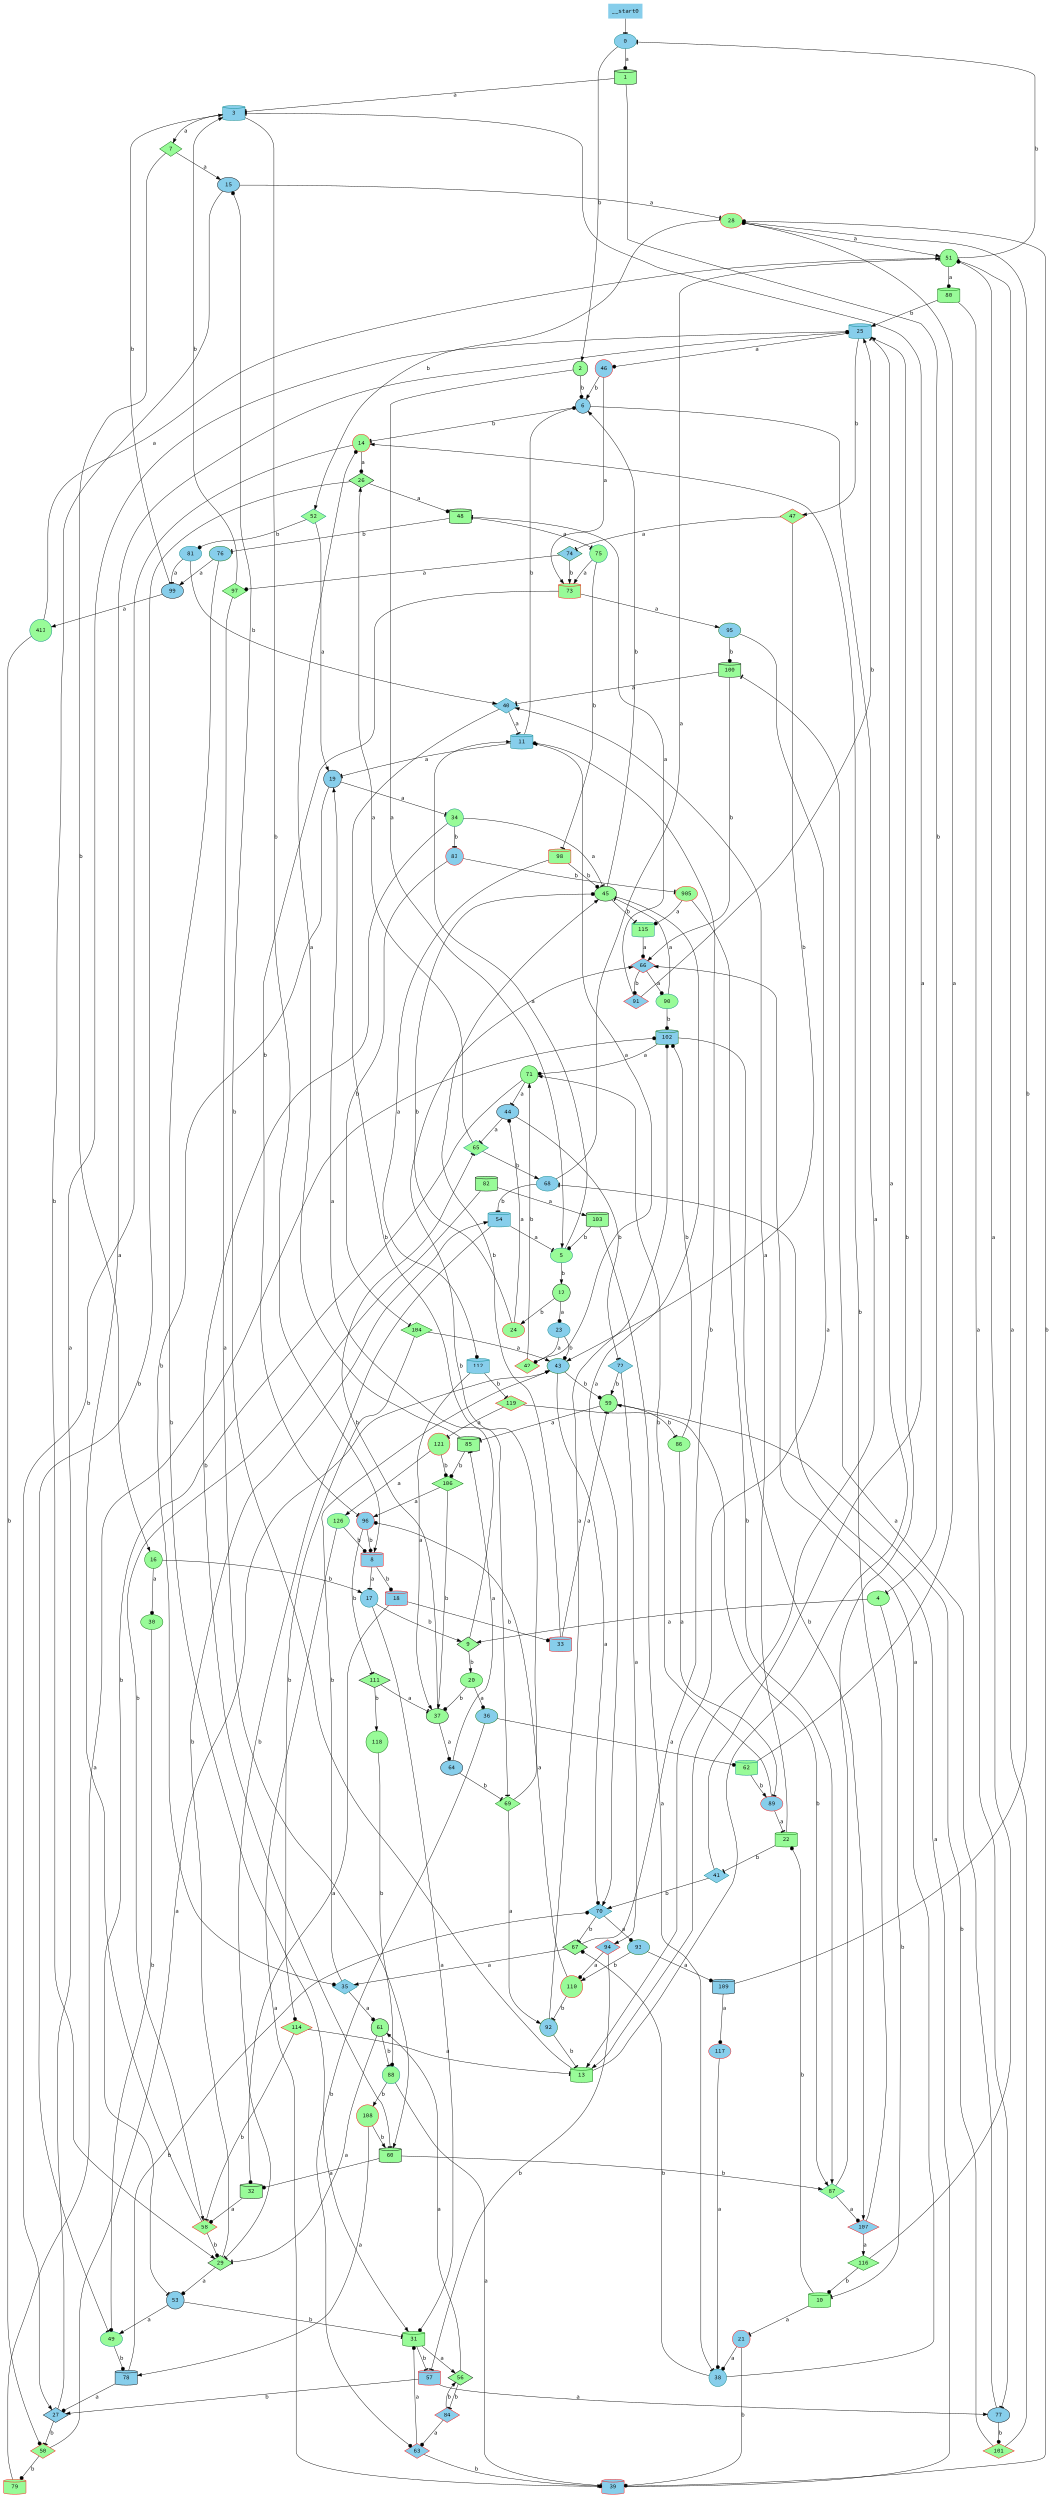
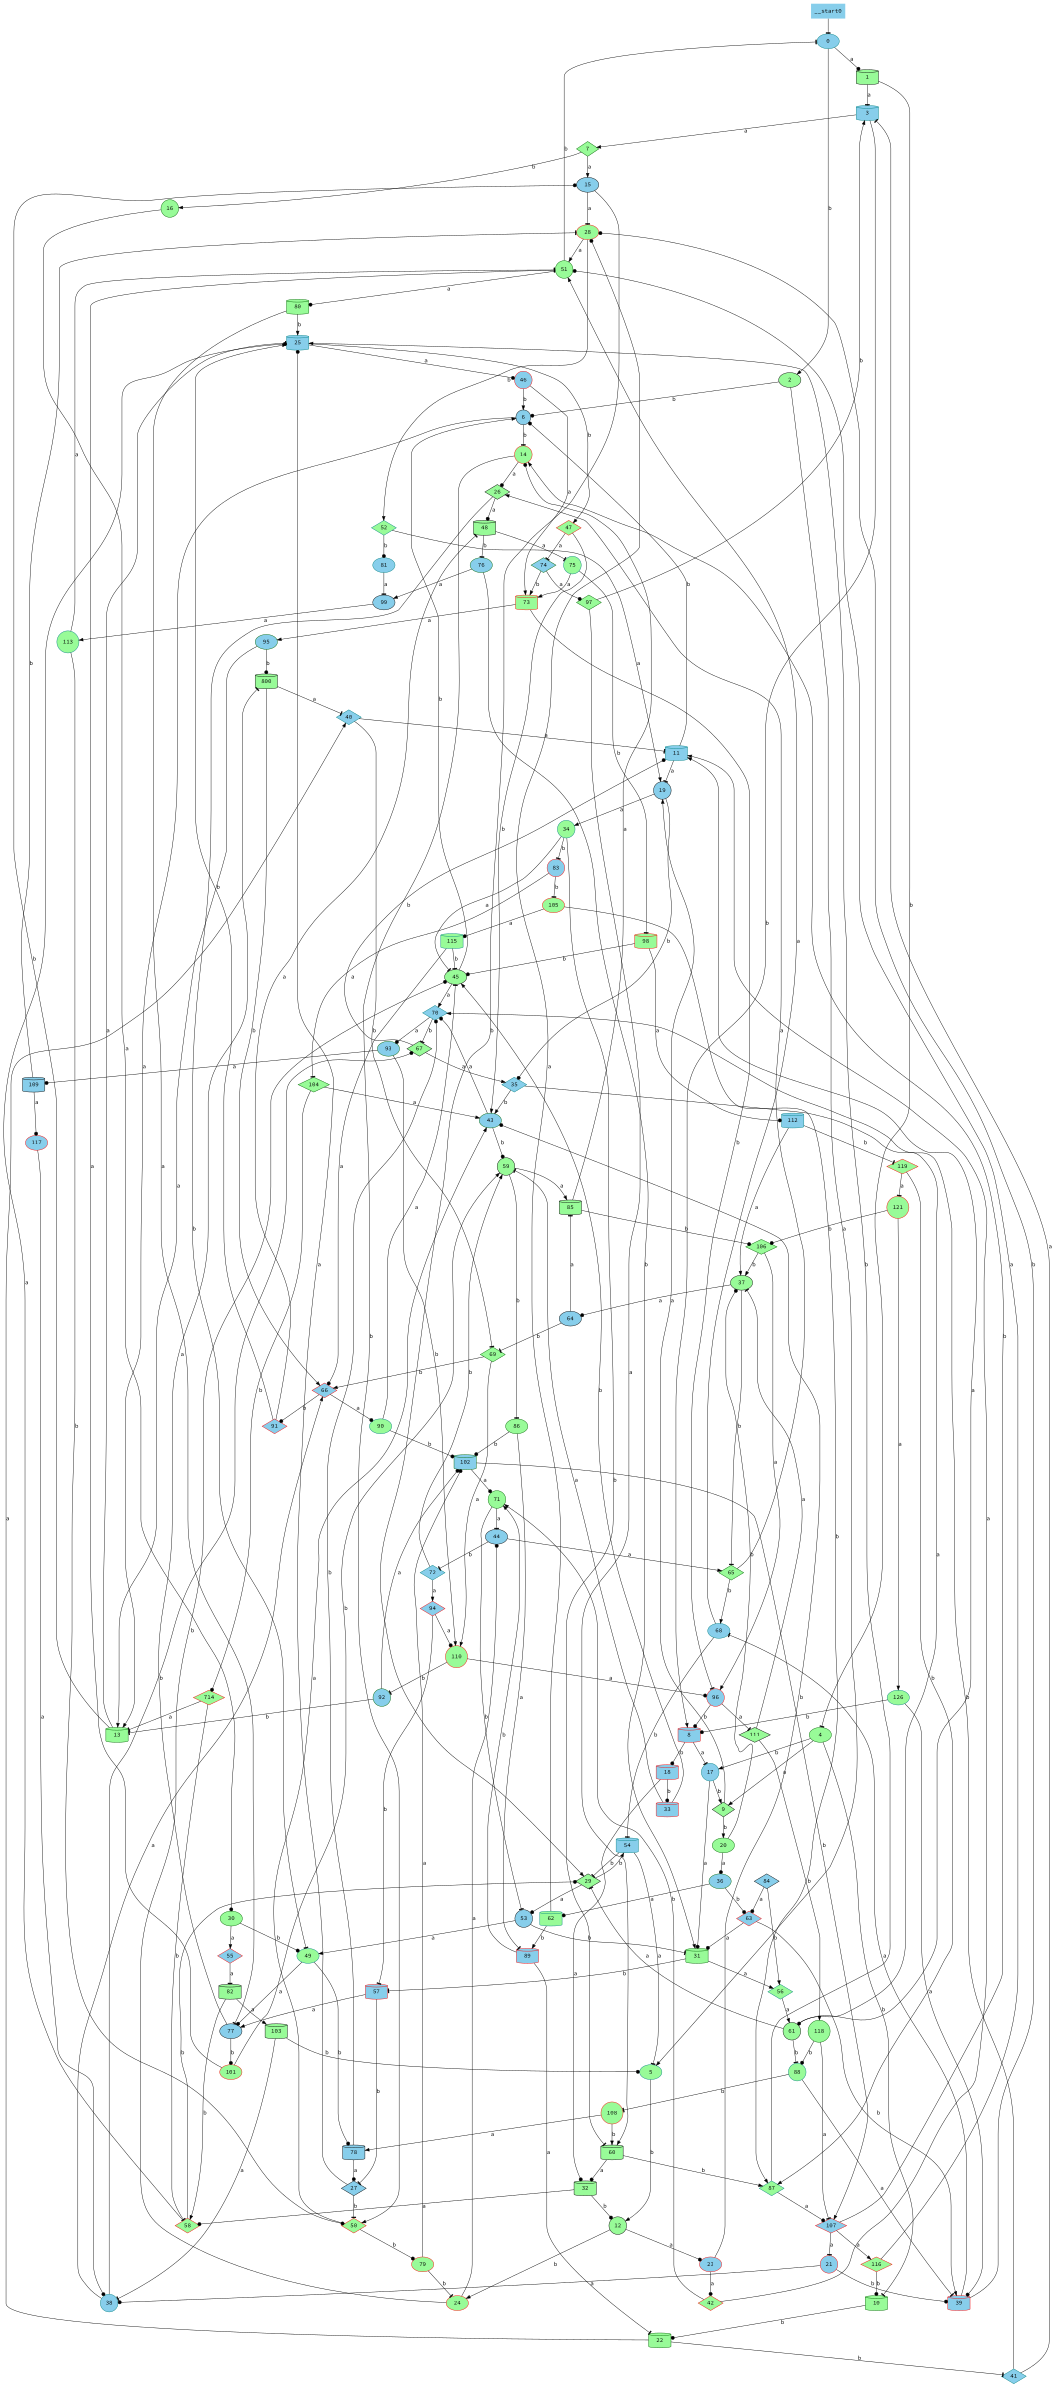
edge "99" -> "3": removed, label "b"
node "2": shape circle -> ellipse
node "413": label "413" -> "113"
edge "81" -> "40": removed, label "b"
node "100": label "100" -> "800"
edge "19" -> "34": arrowhead tee -> normal
node "905": label "905" -> "105"
edge "45" -> "115": reversed
edge "5" -> "11": now "61" -> "11"
edge "83" -> "104": label "b" -> "a"
edge "44" -> "65": arrowhead tee -> normal
node "65": color teal -> darkgreen
node "23": color teal -> red
edge "14" -> "27": now "14" -> "50"
edge "59" -> "85": arrowhead tee -> normal
edge "16" -> "17": now "4" -> "17"
edge "96" -> "111": label "b" -> "a"
node "89": shape ellipse -> cylinder
edge "69" -> "92": now "69" -> "110"
node "55": added
edge "49" -> "77": added, label "a"
node "114": label "114" -> "714"
edge "88" -> "108": arrowhead normal -> tee
edge "118" -> "107": added, label "a"
edge "32" -> "12": added, label "b"
node "116": color darkgreen -> red
edge "79" -> "24": added, label "b"
edge "10" -> "21": now "107" -> "21"
node "56": color black -> teal
edge "56" -> "84": removed, label "b"
edge "57" -> "27": arrowhead normal -> tee
node "84": color red -> black
node "101": shape diamond -> ellipse
node "79": shape cylinder -> ellipse
